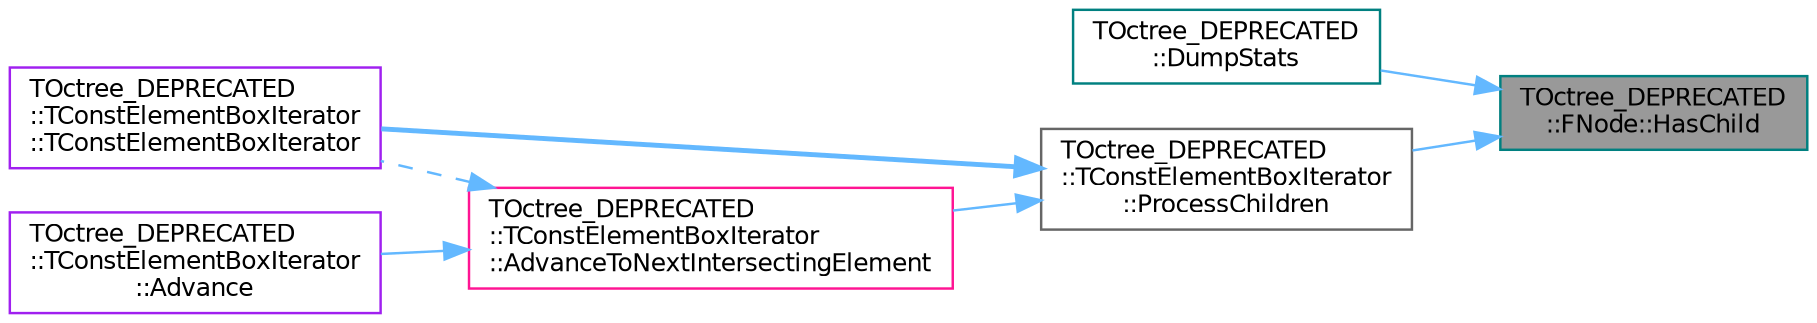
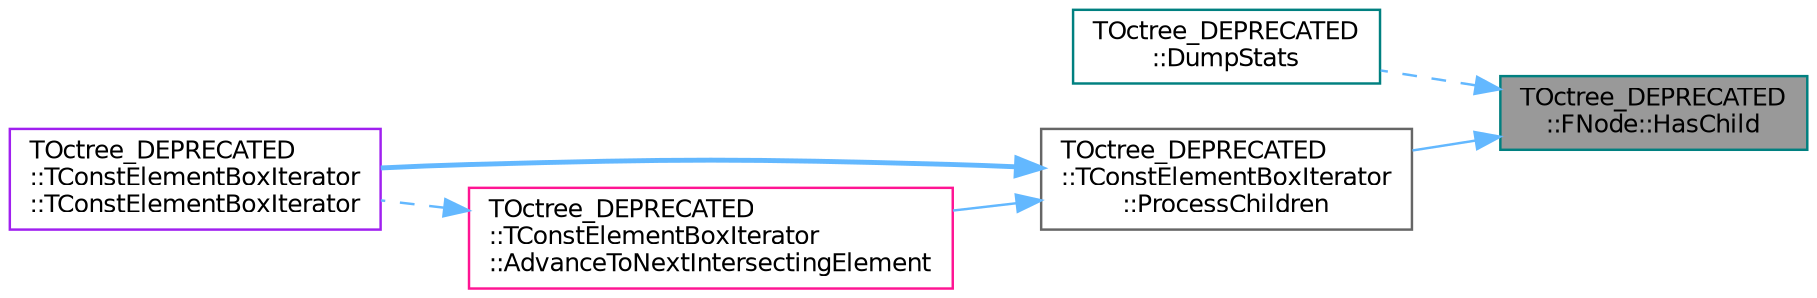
edge "TOctree_DEPRECATED ::DumpStats" -> "TOctree_DEPRECATED ::FNode::HasChild": style solid -> dashed
node "TOctree_DEPRECATED ::TConstElementBoxIterator ::Advance": removed
